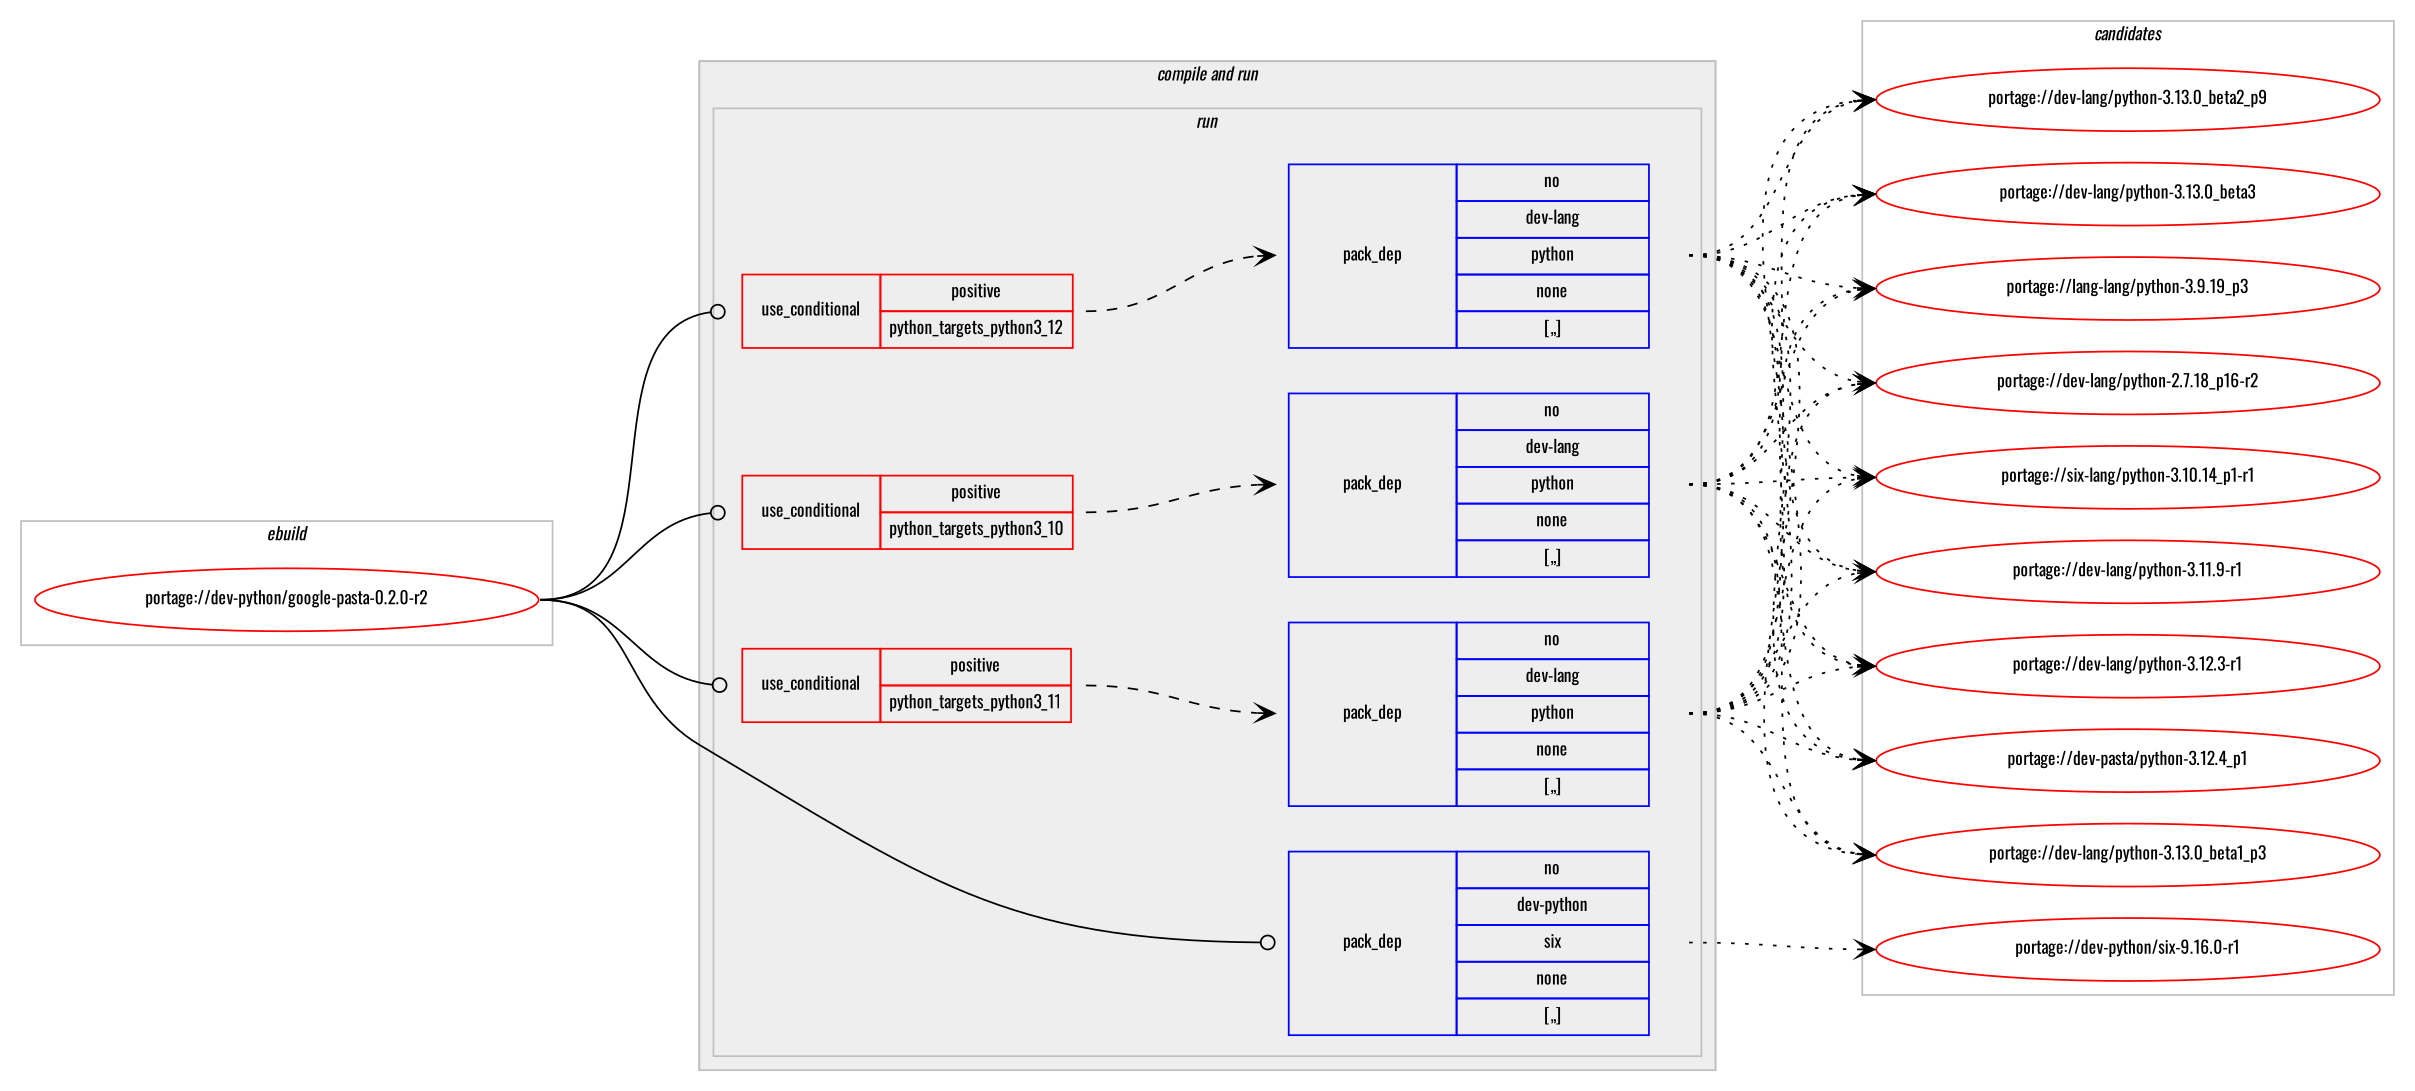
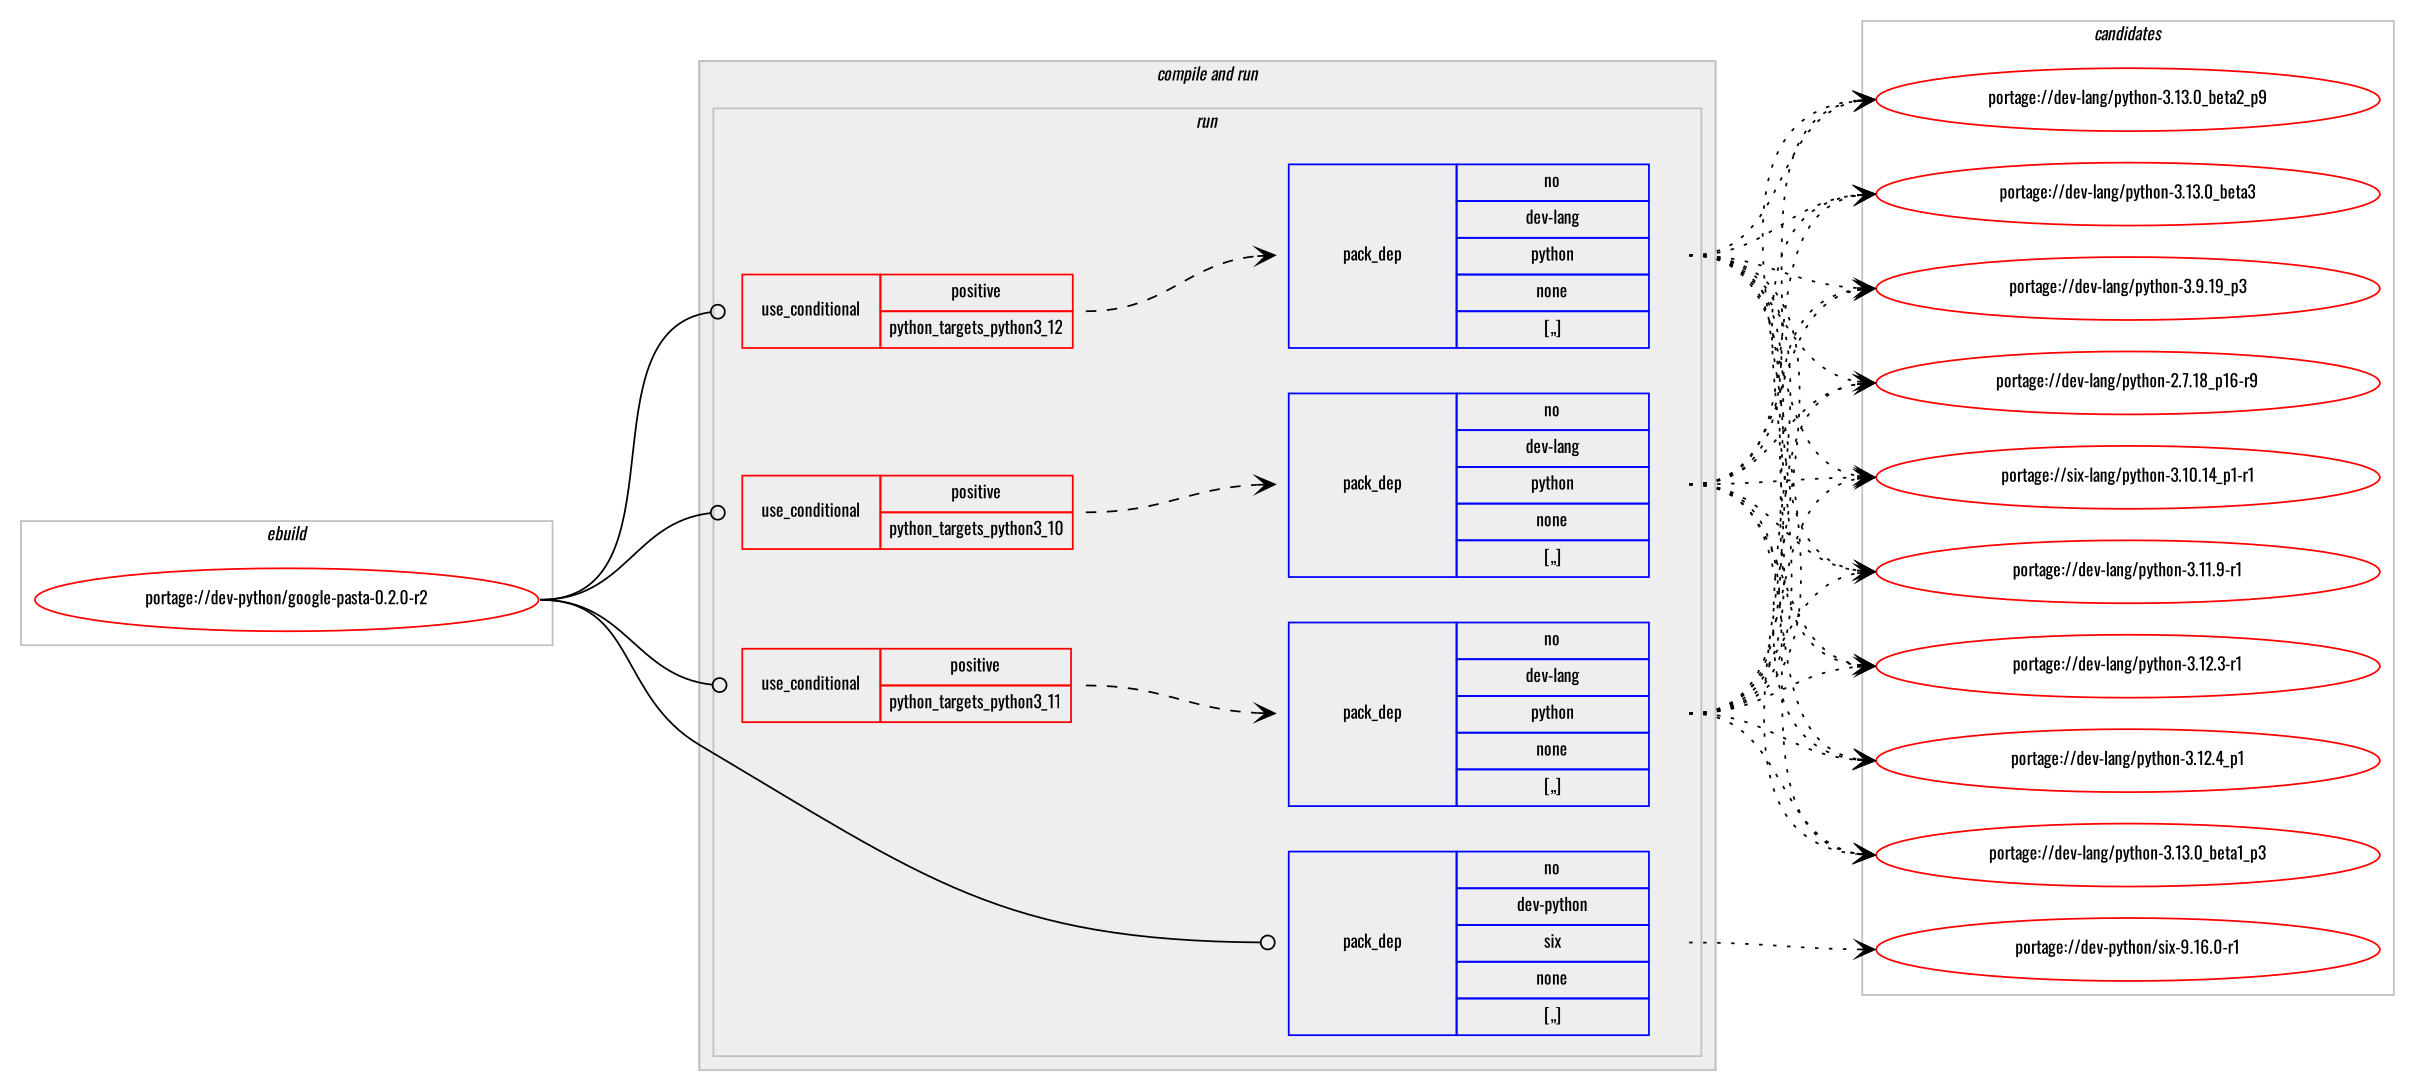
node "portage://lang-lang/python-3.9.19_p3": label "portage://lang-lang/python-3.9.19_p3" -> "portage://dev-lang/python-3.9.19_p3"
node "portage://dev-lang/python-2.7.18_p16-r2": label "portage://dev-lang/python-2.7.18_p16-r2" -> "portage://dev-lang/python-2.7.18_p16-r9"
node "portage://dev-pasta/python-3.12.4_p1": label "portage://dev-pasta/python-3.12.4_p1" -> "portage://dev-lang/python-3.12.4_p1"
